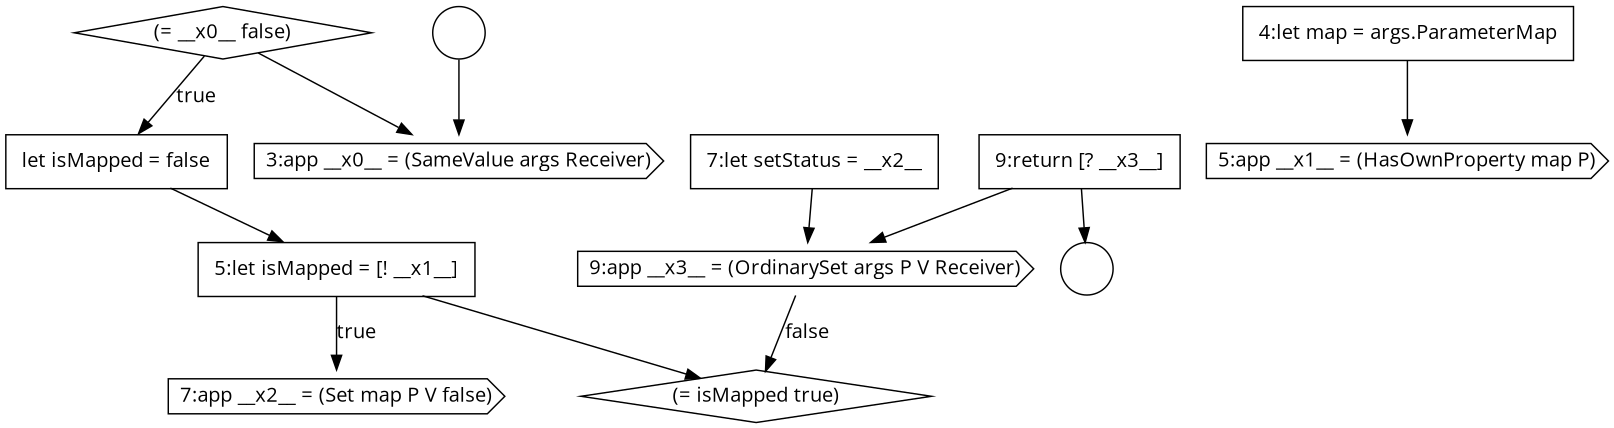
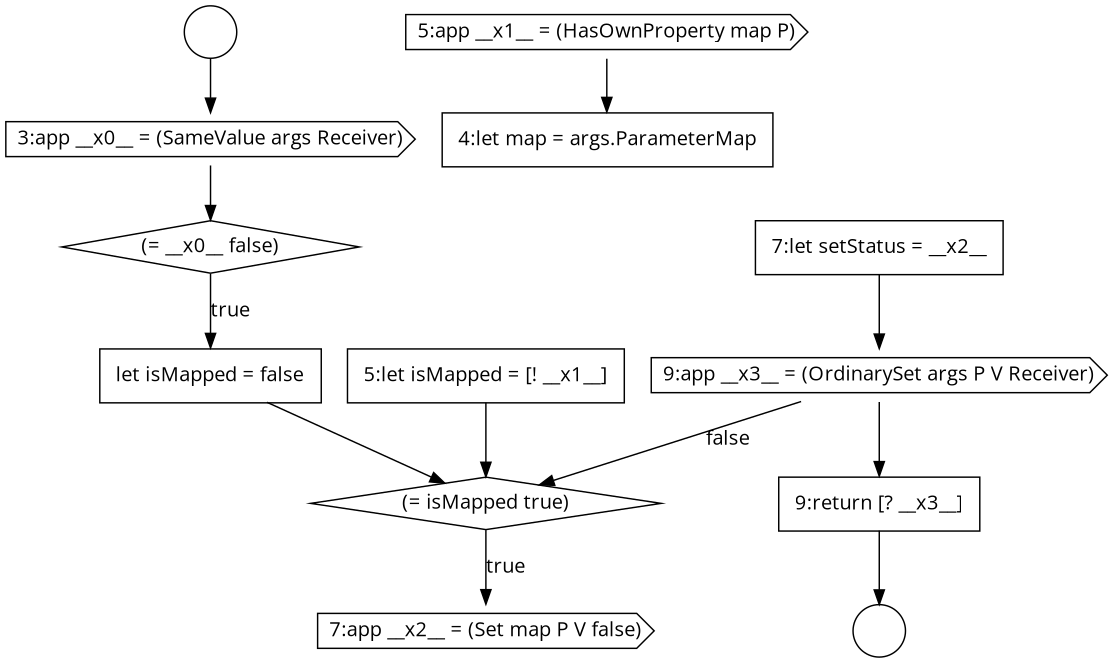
edge "(= __x0__ false)" -> "3:app __x0__ = (SameValue args Receiver)": reversed
edge "4:let map = args.ParameterMap" -> "5:app __x1__ = (HasOwnProperty map P)": reversed
edge "let isMapped = false" -> "5:let isMapped = [! __x1__]": now "let isMapped = false" -> "(= isMapped true)"
edge "9:return [? __x3__]" -> "9:app __x3__ = (OrdinarySet args P V Receiver)": reversed
edge "5:let isMapped = [! __x1__]" -> "7:app __x2__ = (Set map P V false)": now "(= isMapped true)" -> "7:app __x2__ = (Set map P V false)"
